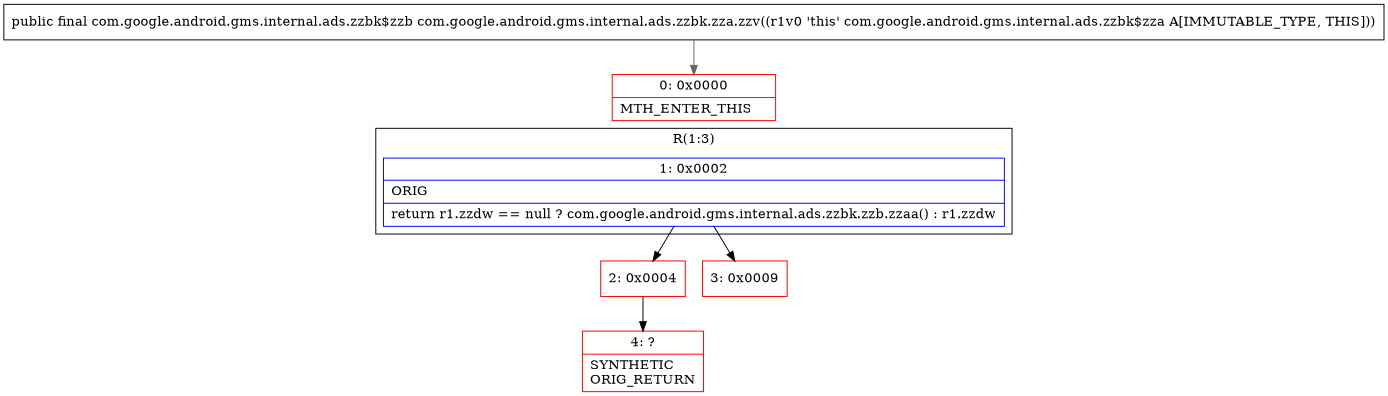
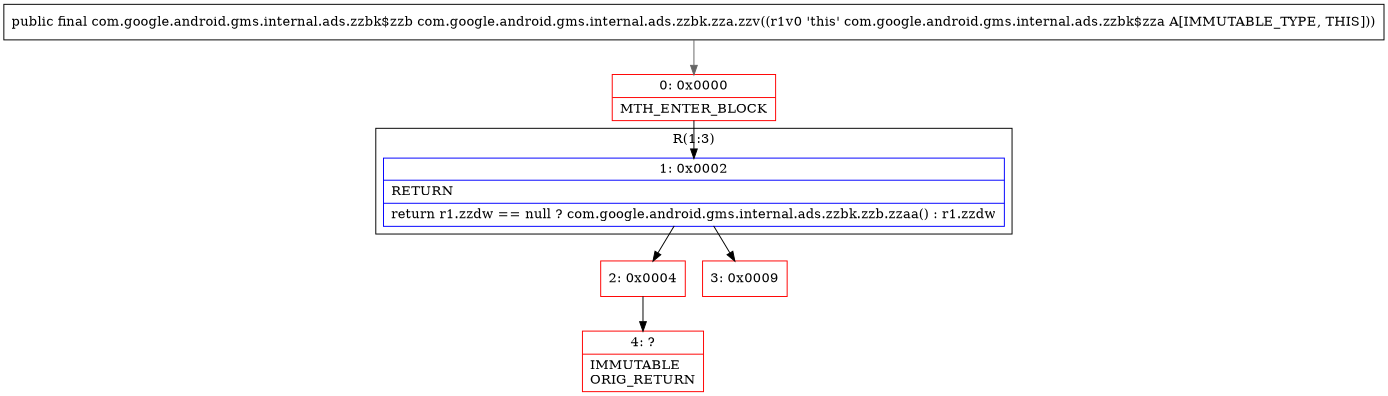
node "0: 0x0000": text "MTH_ENTER_THIS" -> "MTH_ENTER_BLOCK"
edge "0: 0x0000" -> "1: 0x0002": added
node "1: 0x0002": text "ORIG" -> "RETURN"
node "4: ?": text "SYNTHETIC" -> "IMMUTABLE"
